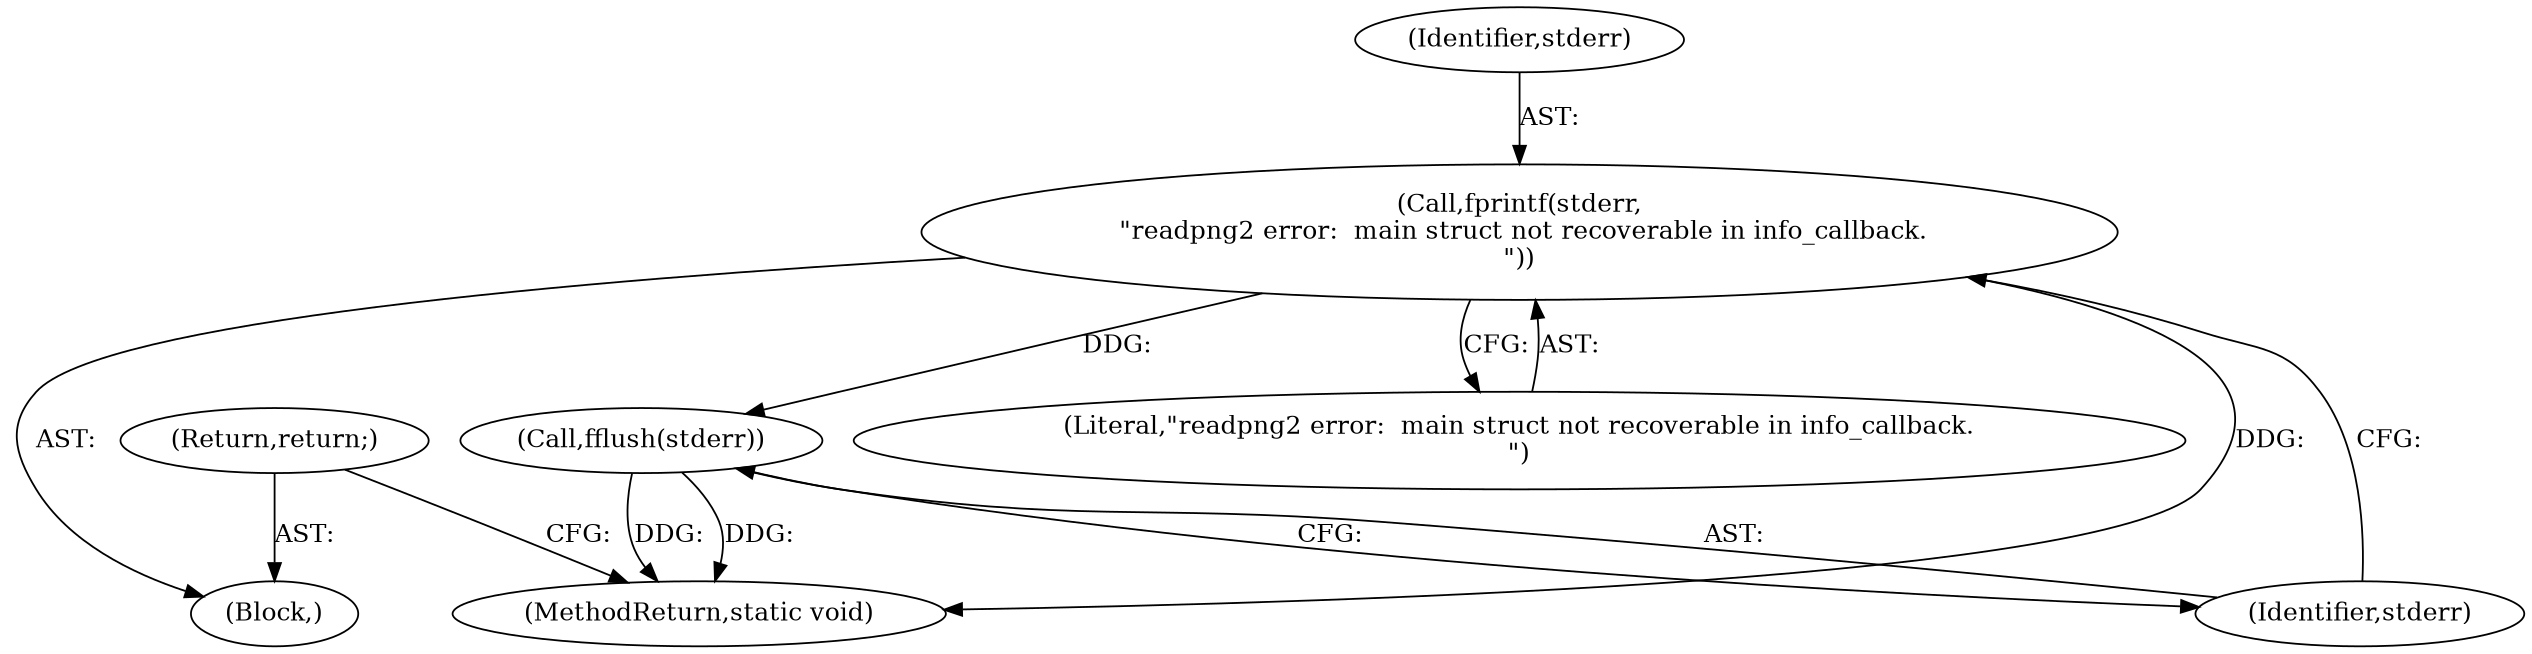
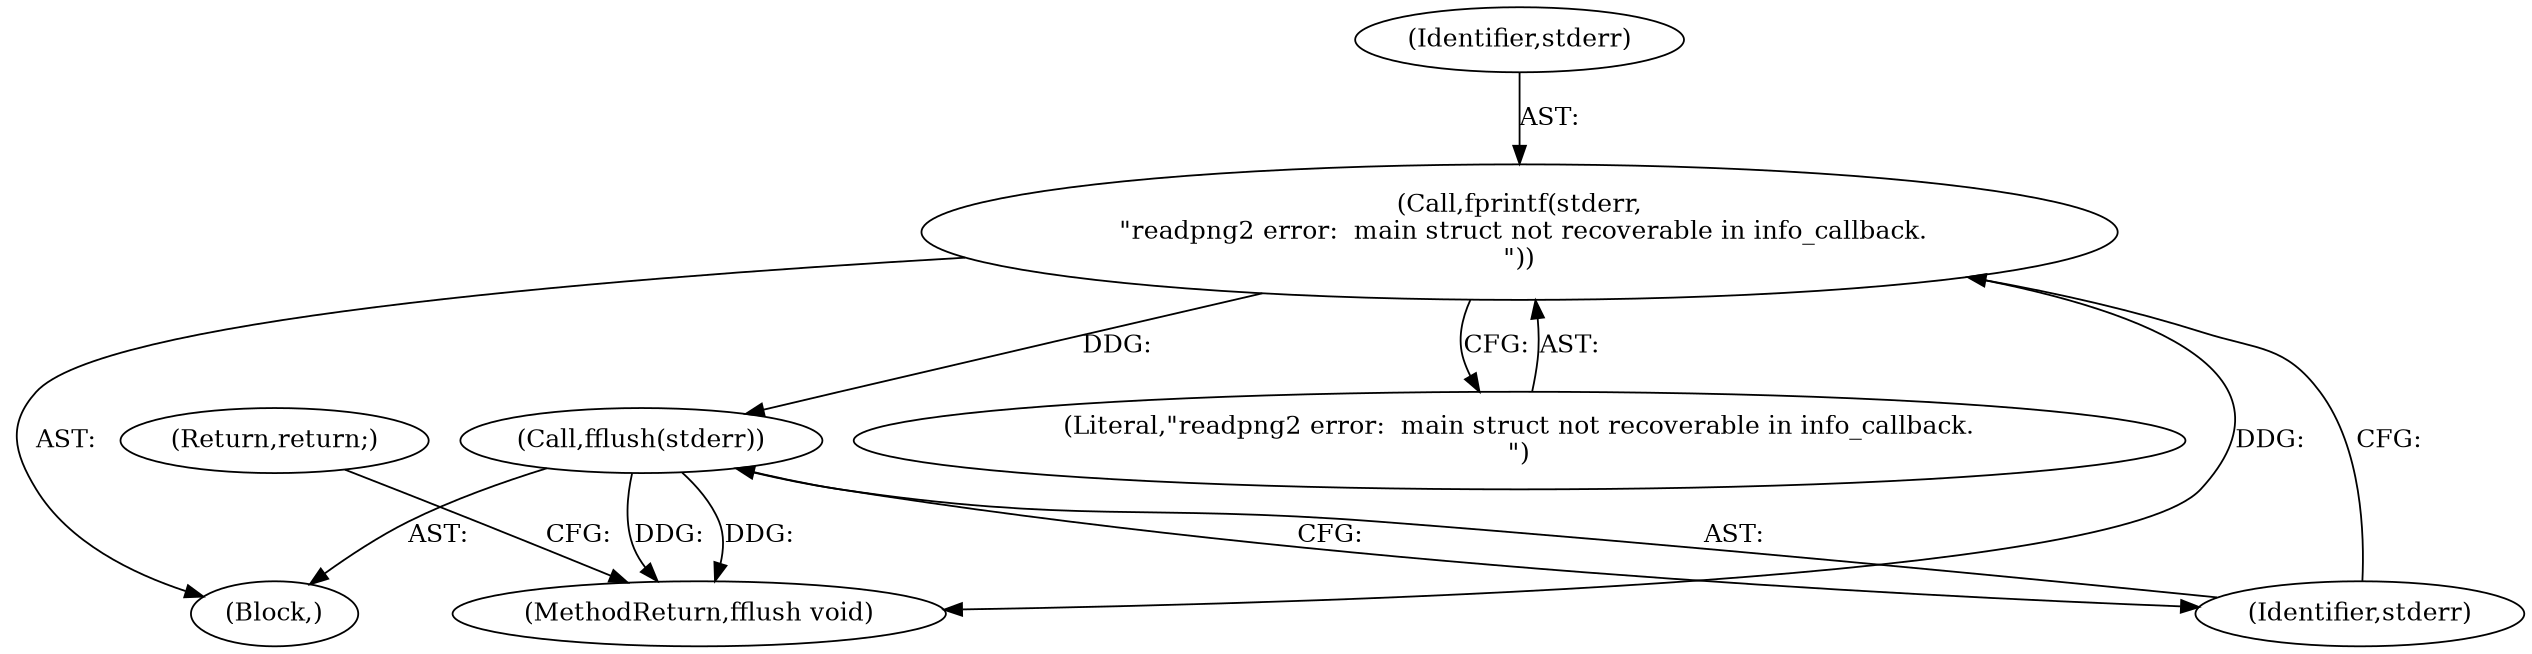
edge "(Return,return;)" -> "(Block,)": now "(Call,fflush(stderr))" -> "(Block,)"
node "(MethodReturn,static void)": label "(MethodReturn,static void)" -> "(MethodReturn,fflush void)"
